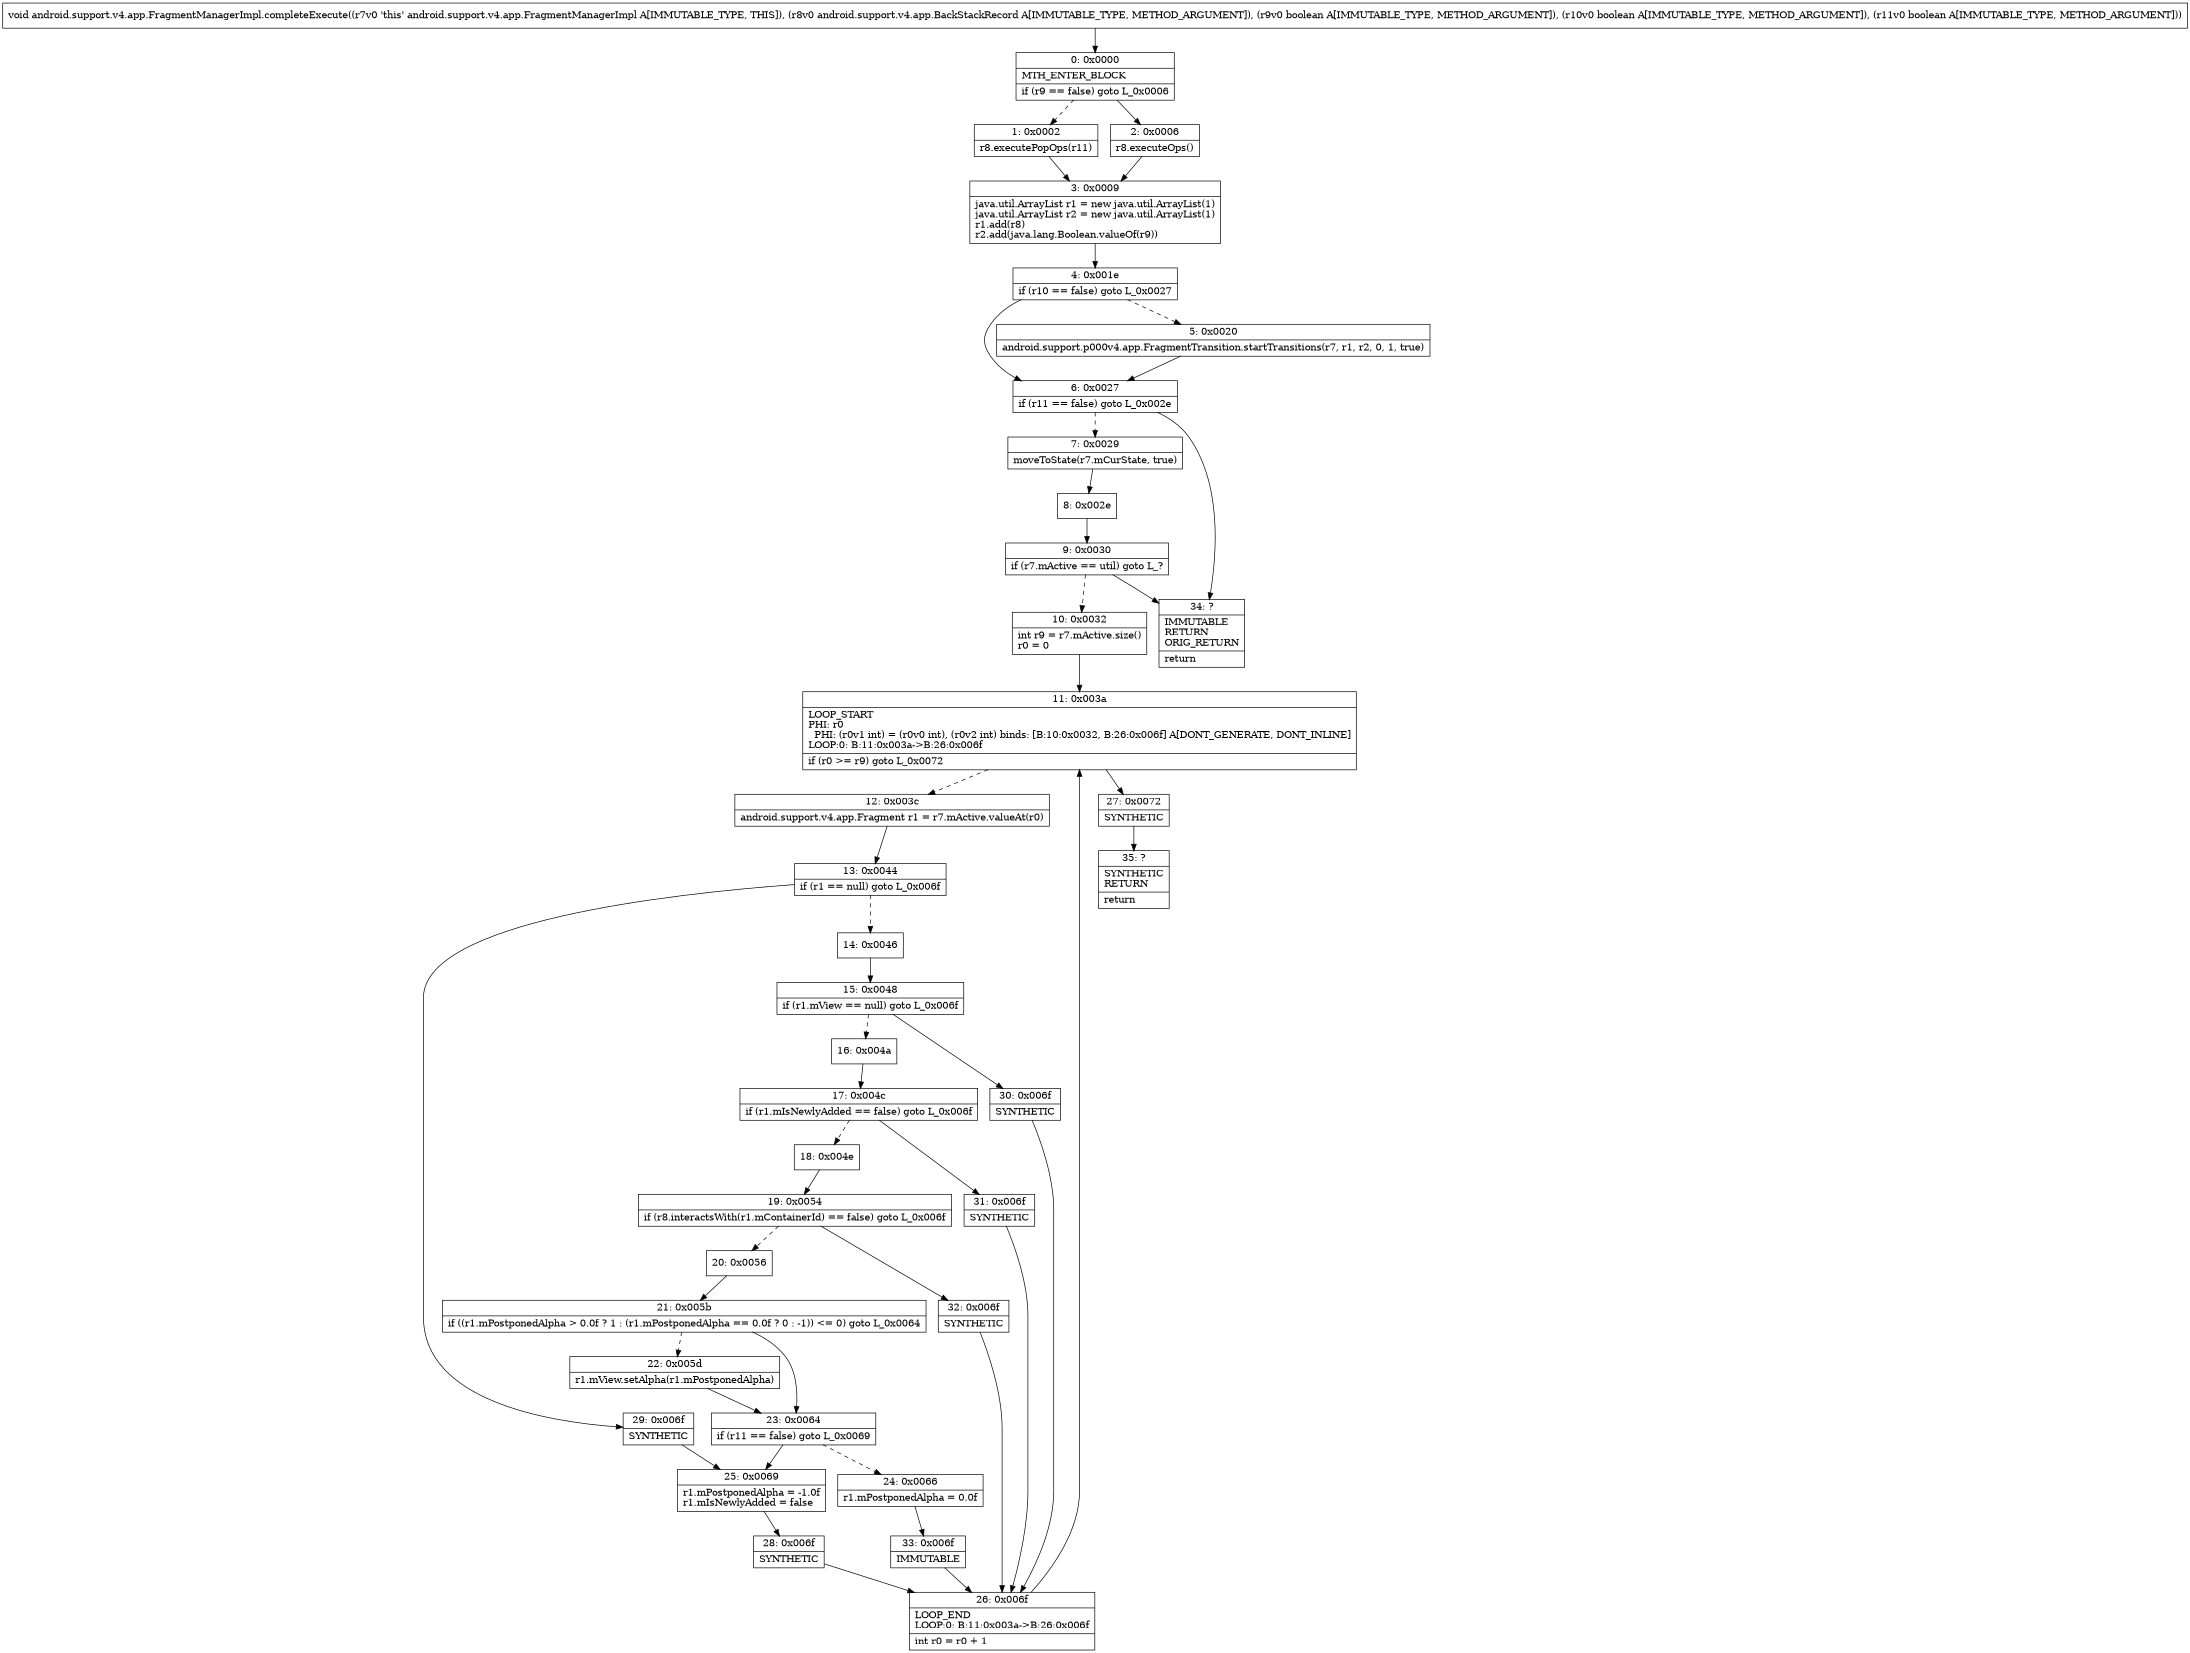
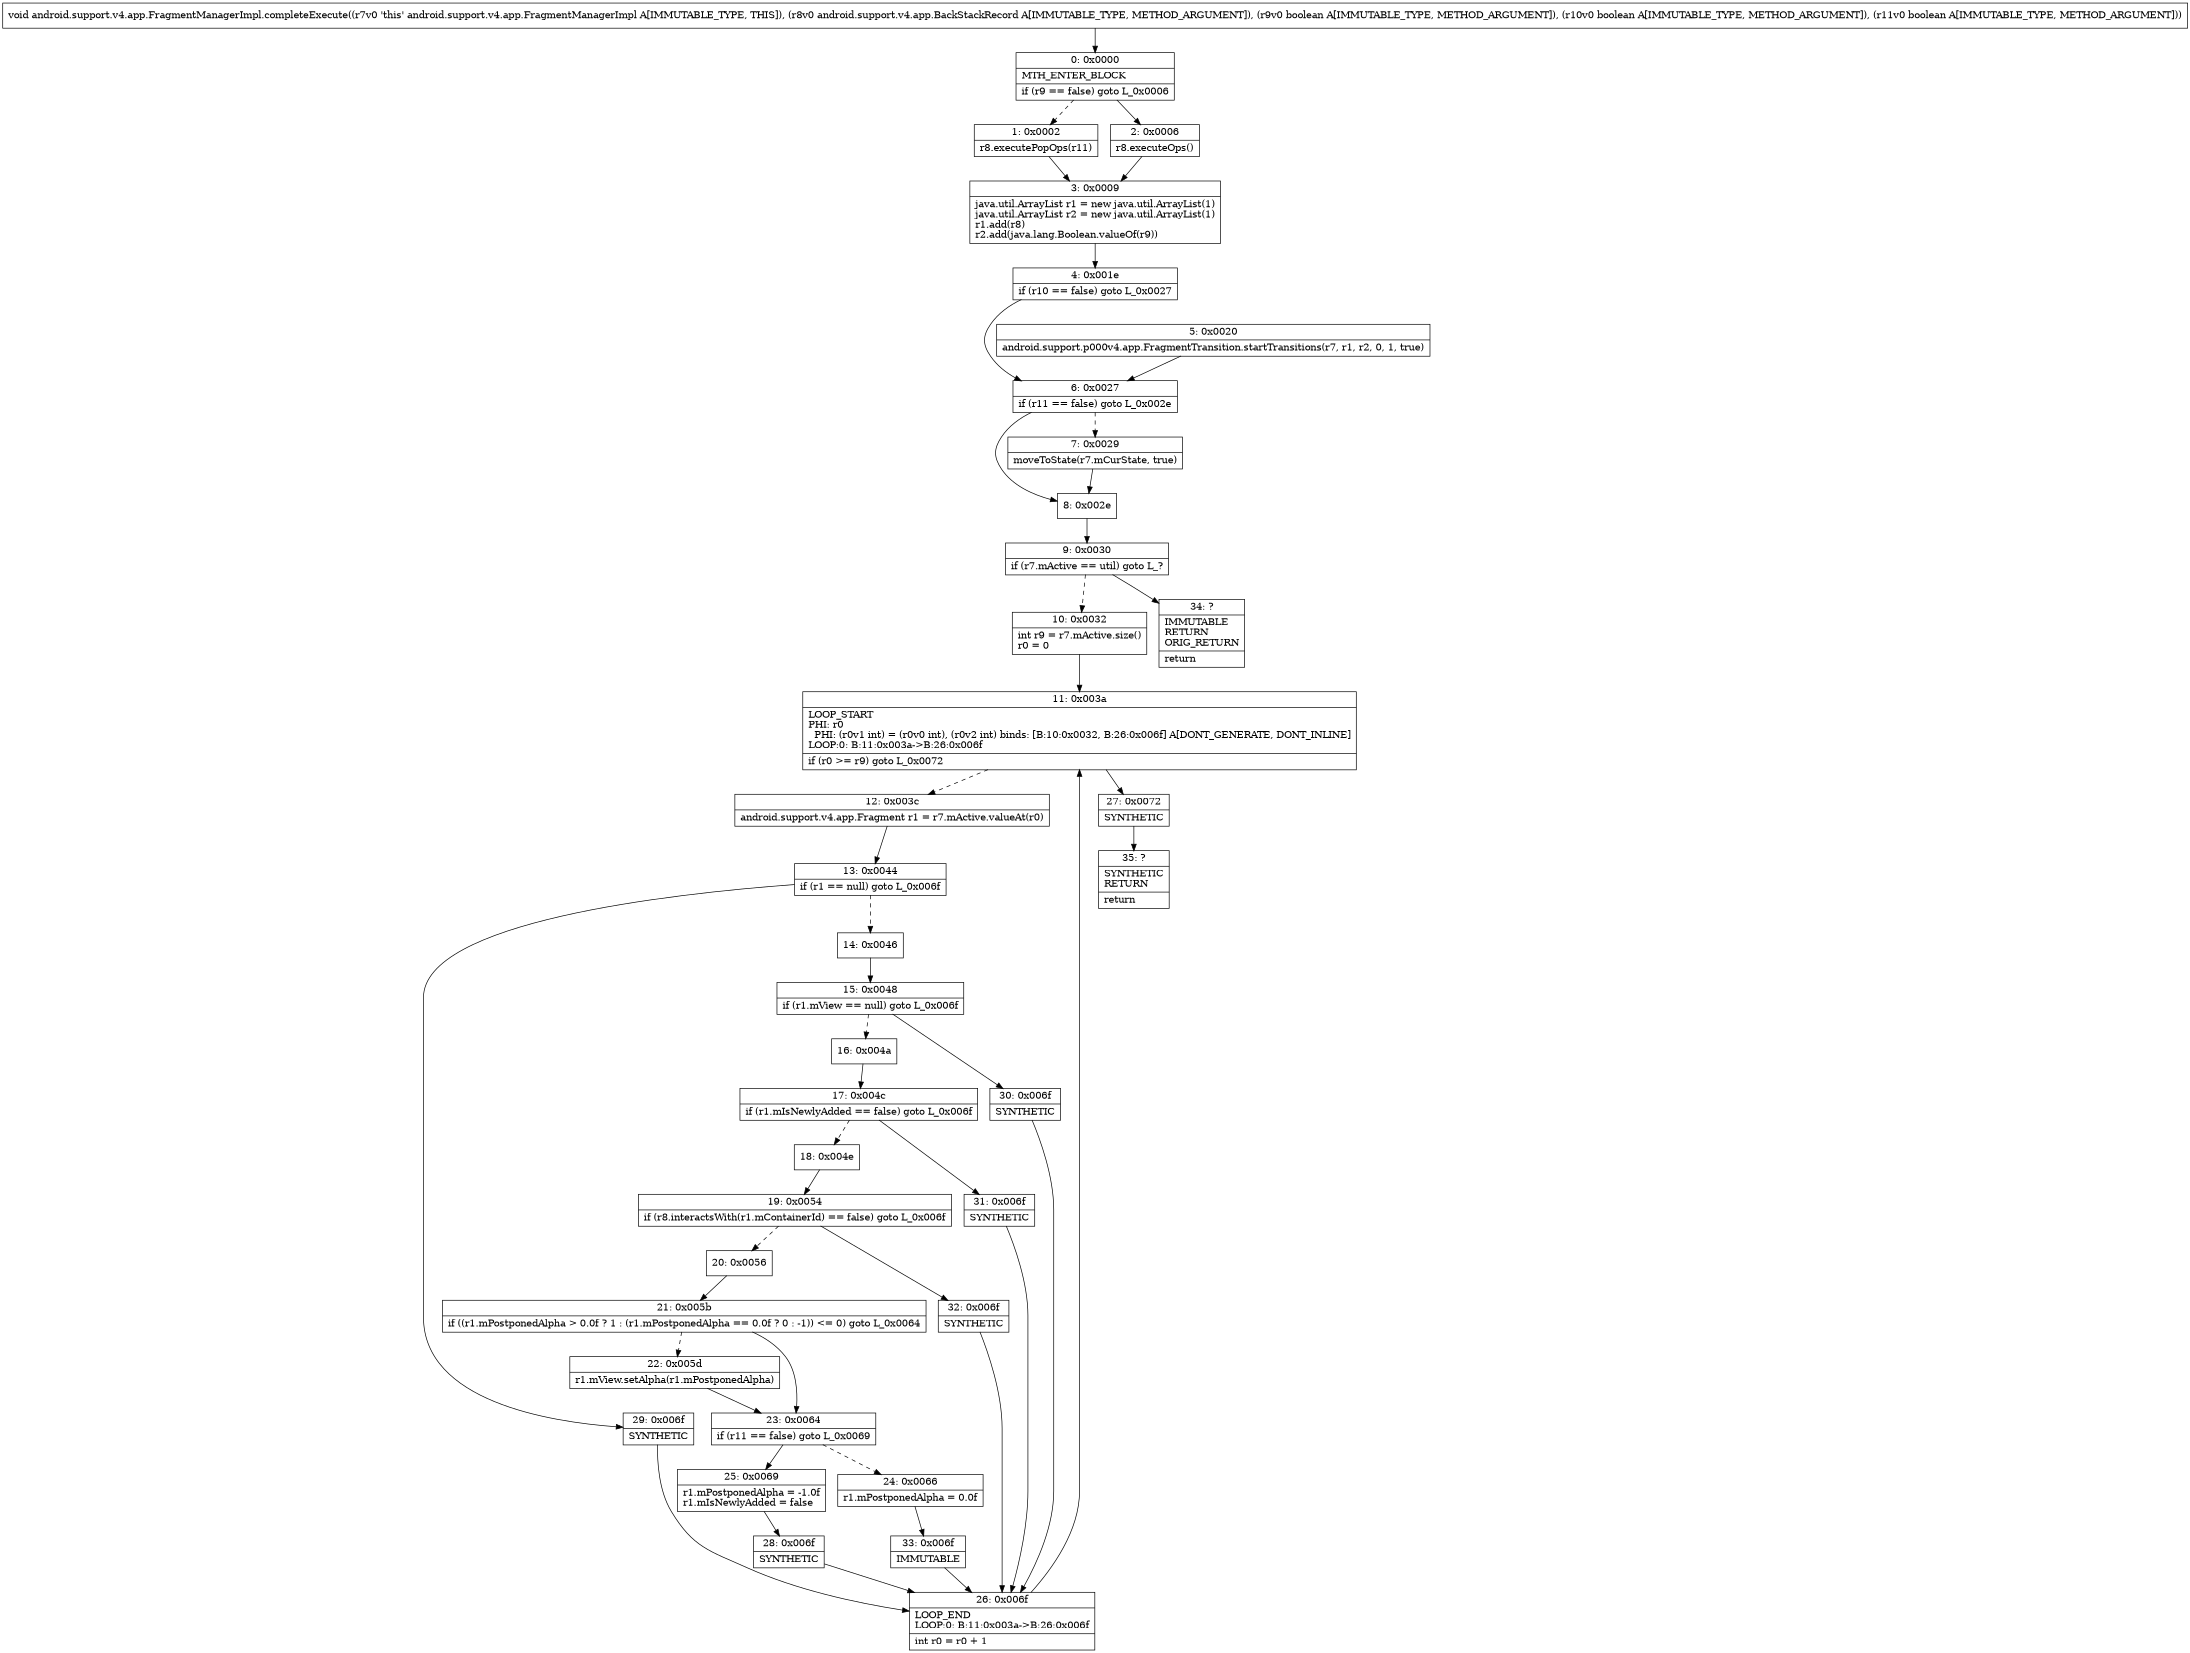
edge "4: 0x001e" -> "5: 0x0020": removed
edge "6: 0x0027" -> "34: ?": now "6: 0x0027" -> "8: 0x002e"
edge "29: 0x006f" -> "25: 0x0069": now "29: 0x006f" -> "26: 0x006f"
